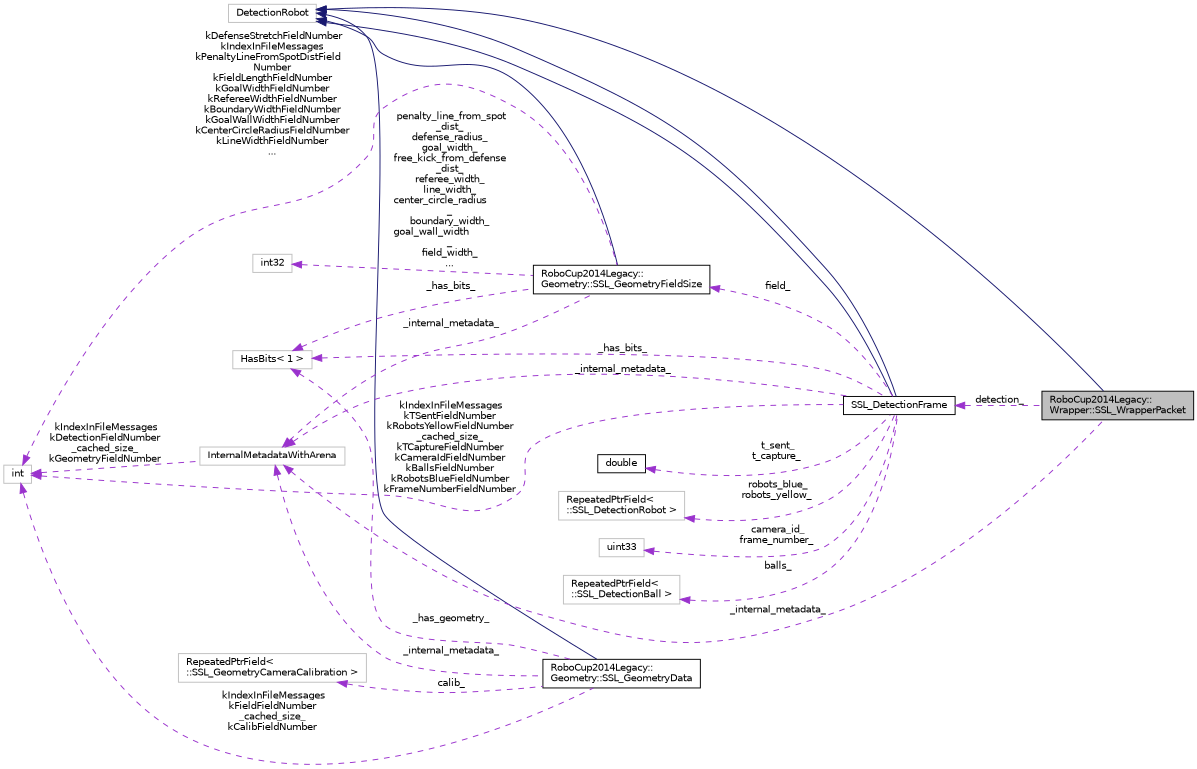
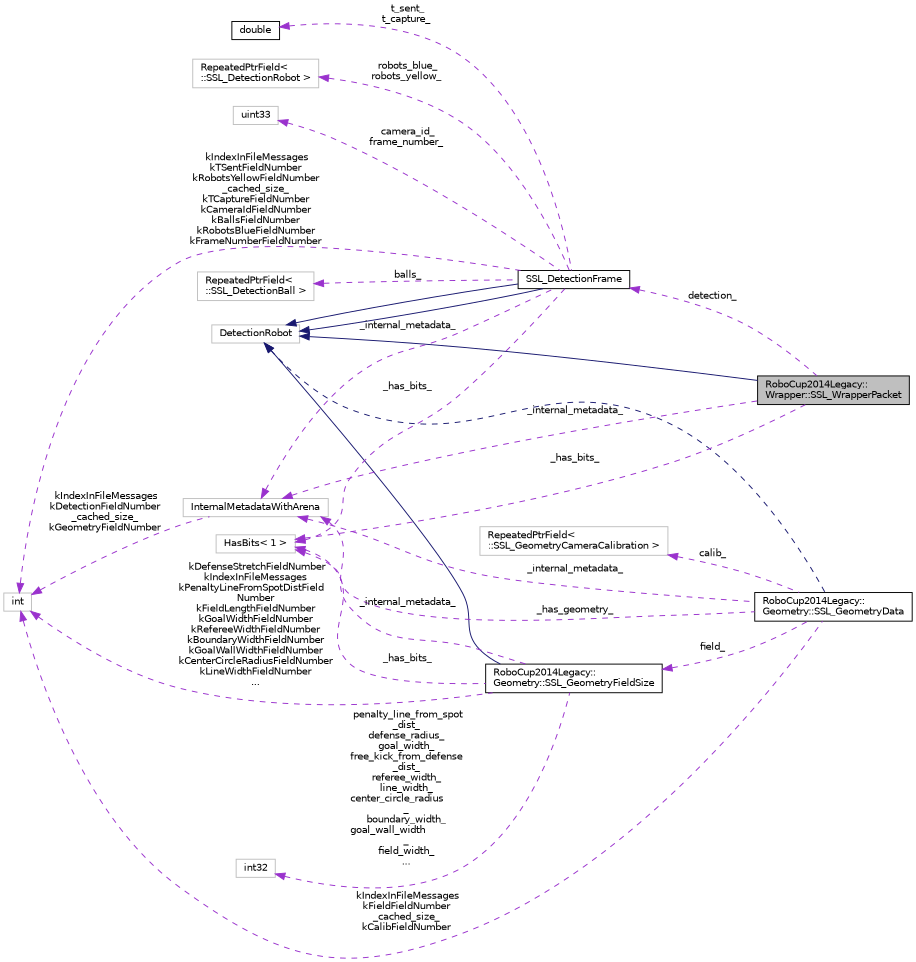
edge "SSL_DetectionFrame" -> "RoboCup2014Legacy:: Geometry::SSL_GeometryFieldSize": now "RoboCup2014Legacy:: Geometry::SSL_GeometryData" -> "RoboCup2014Legacy:: Geometry::SSL_GeometryFieldSize"
edge "RoboCup2014Legacy:: Geometry::SSL_GeometryData" -> "DetectionRobot": style solid -> dashed
edge "RoboCup2014Legacy:: Wrapper::SSL_WrapperPacket" -> "HasBits< 1 >": added, label "_has_bits_"
